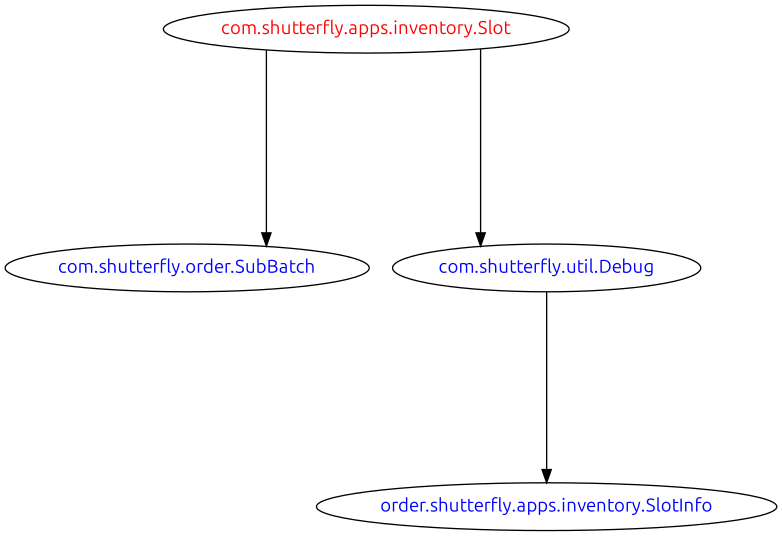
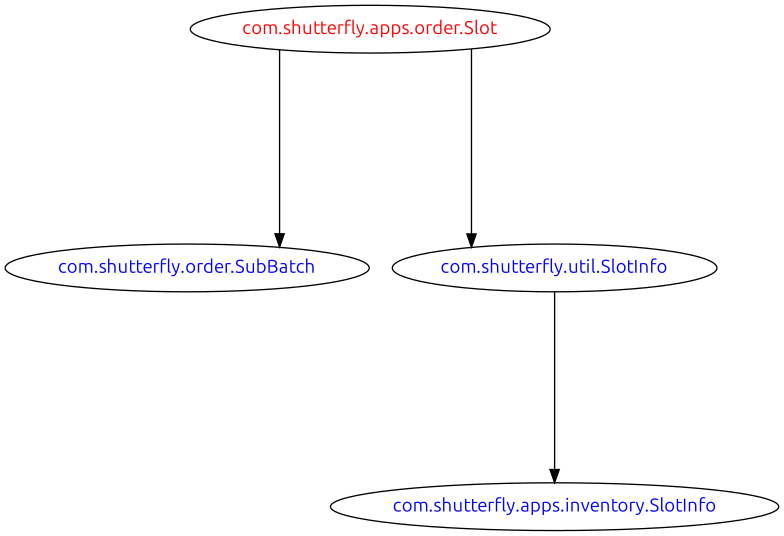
node "com.shutterfly.apps.inventory.Slot": label "com.shutterfly.apps.inventory.Slot" -> "com.shutterfly.apps.order.Slot"
node "com.shutterfly.util.Debug": label "com.shutterfly.util.Debug" -> "com.shutterfly.util.SlotInfo"
node "order.shutterfly.apps.inventory.SlotInfo": label "order.shutterfly.apps.inventory.SlotInfo" -> "com.shutterfly.apps.inventory.SlotInfo"
